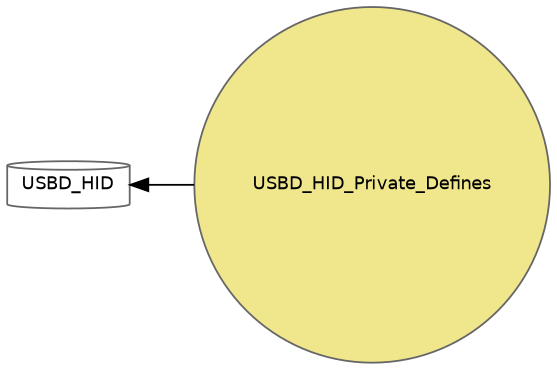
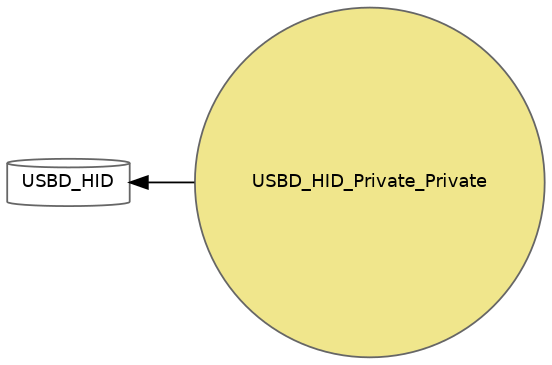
node "USBD_HID_Private_Defines": label "USBD_HID_Private_Defines" -> "USBD_HID_Private_Private"
